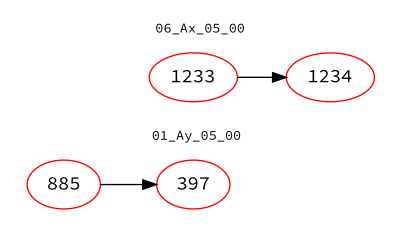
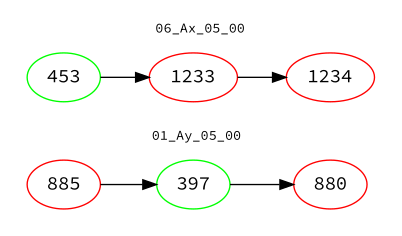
node "453": added
node "397": color red -> green
node "880": added
